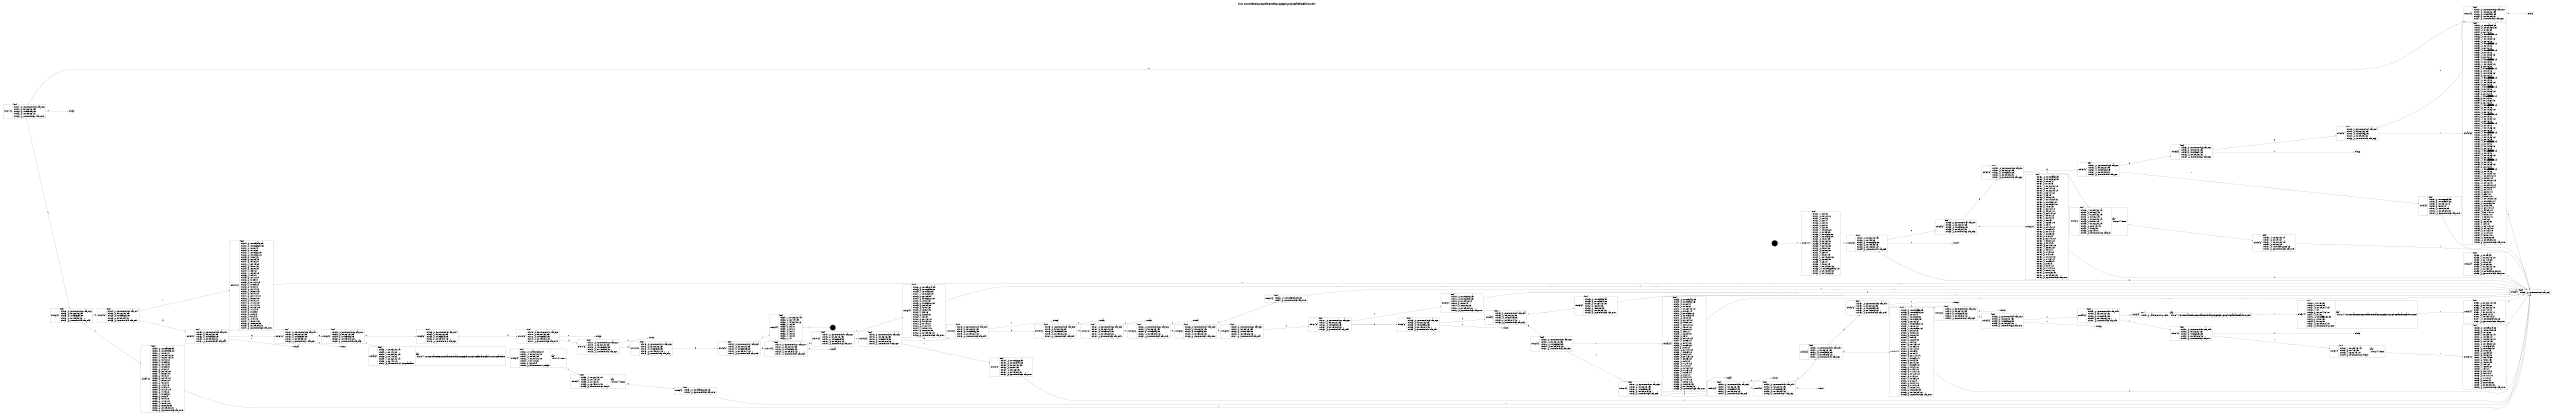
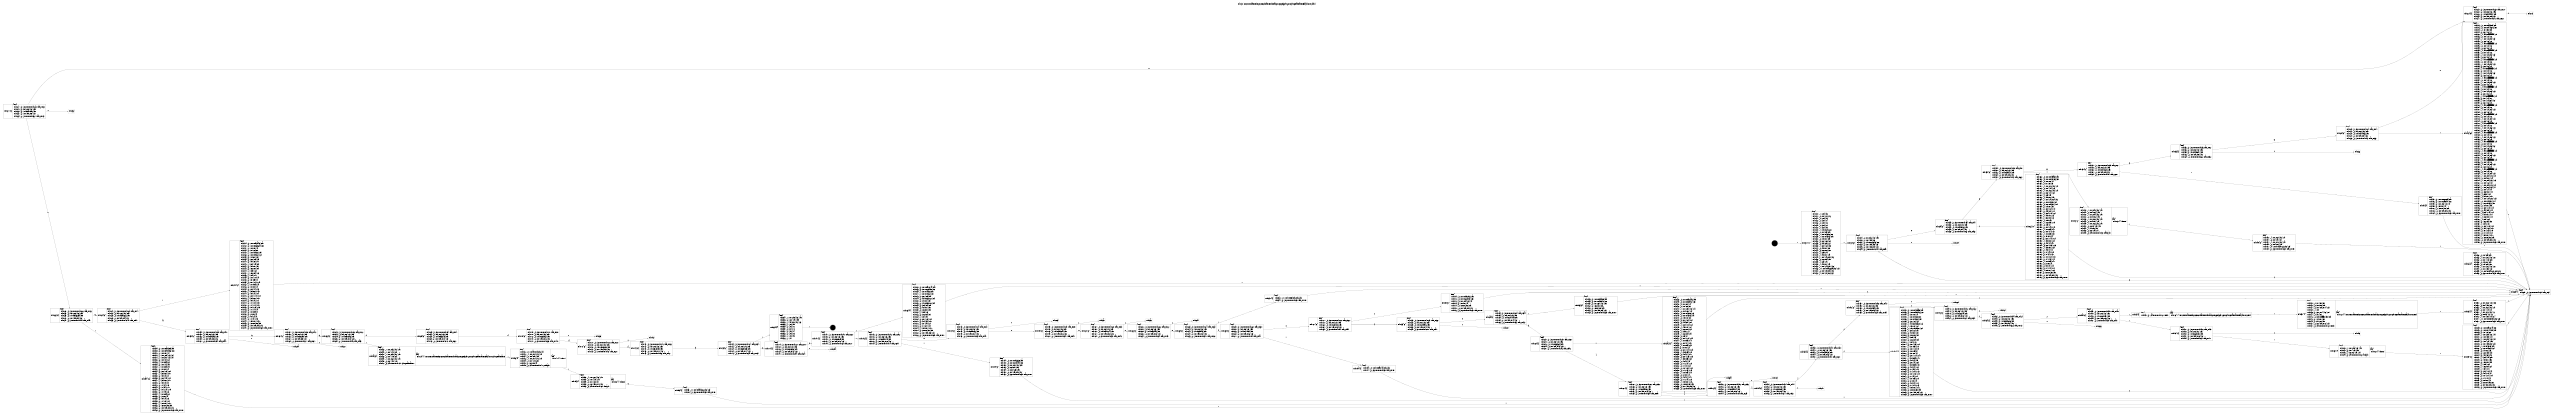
node "0x401d0a [15]": added
